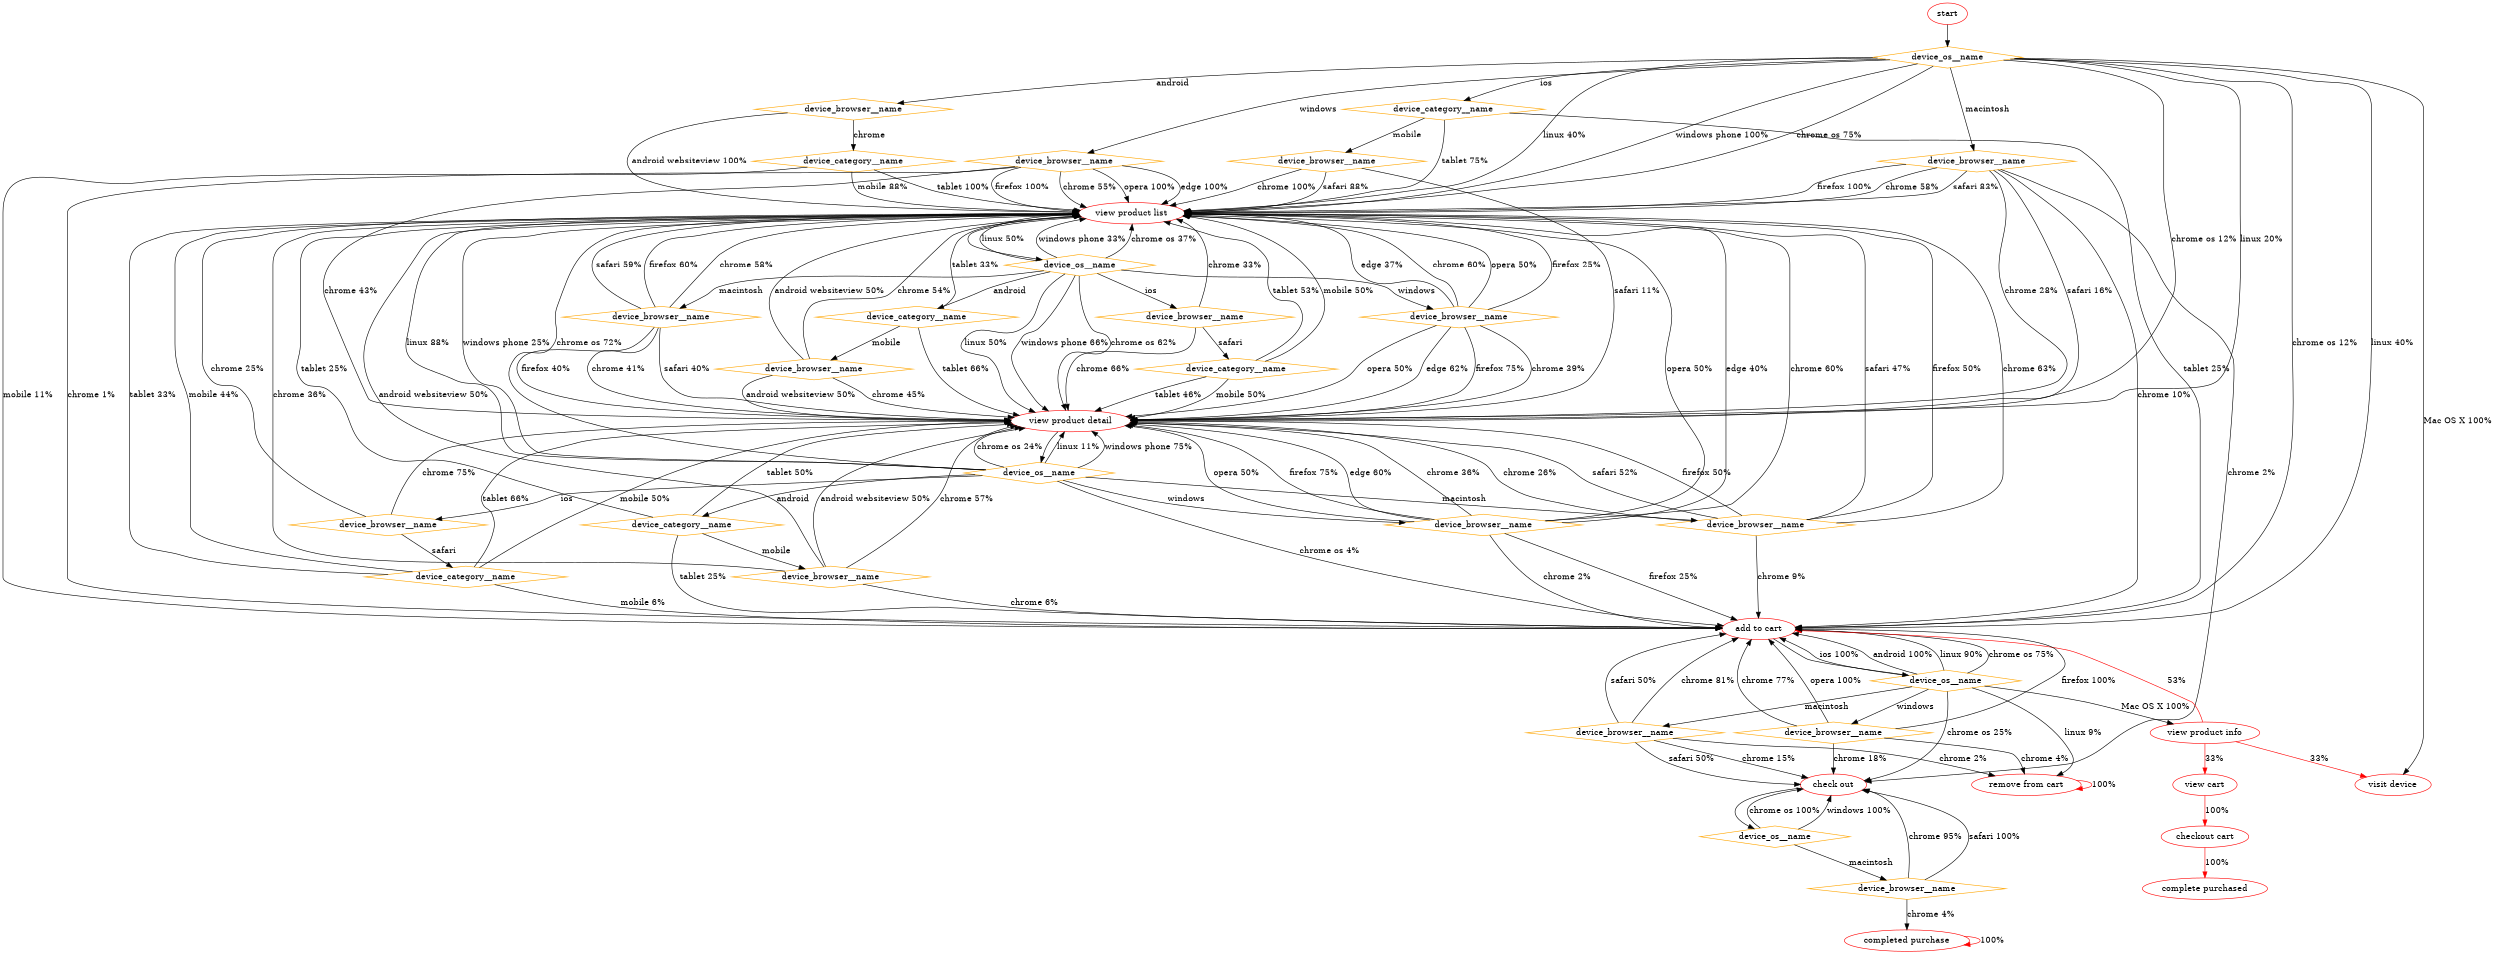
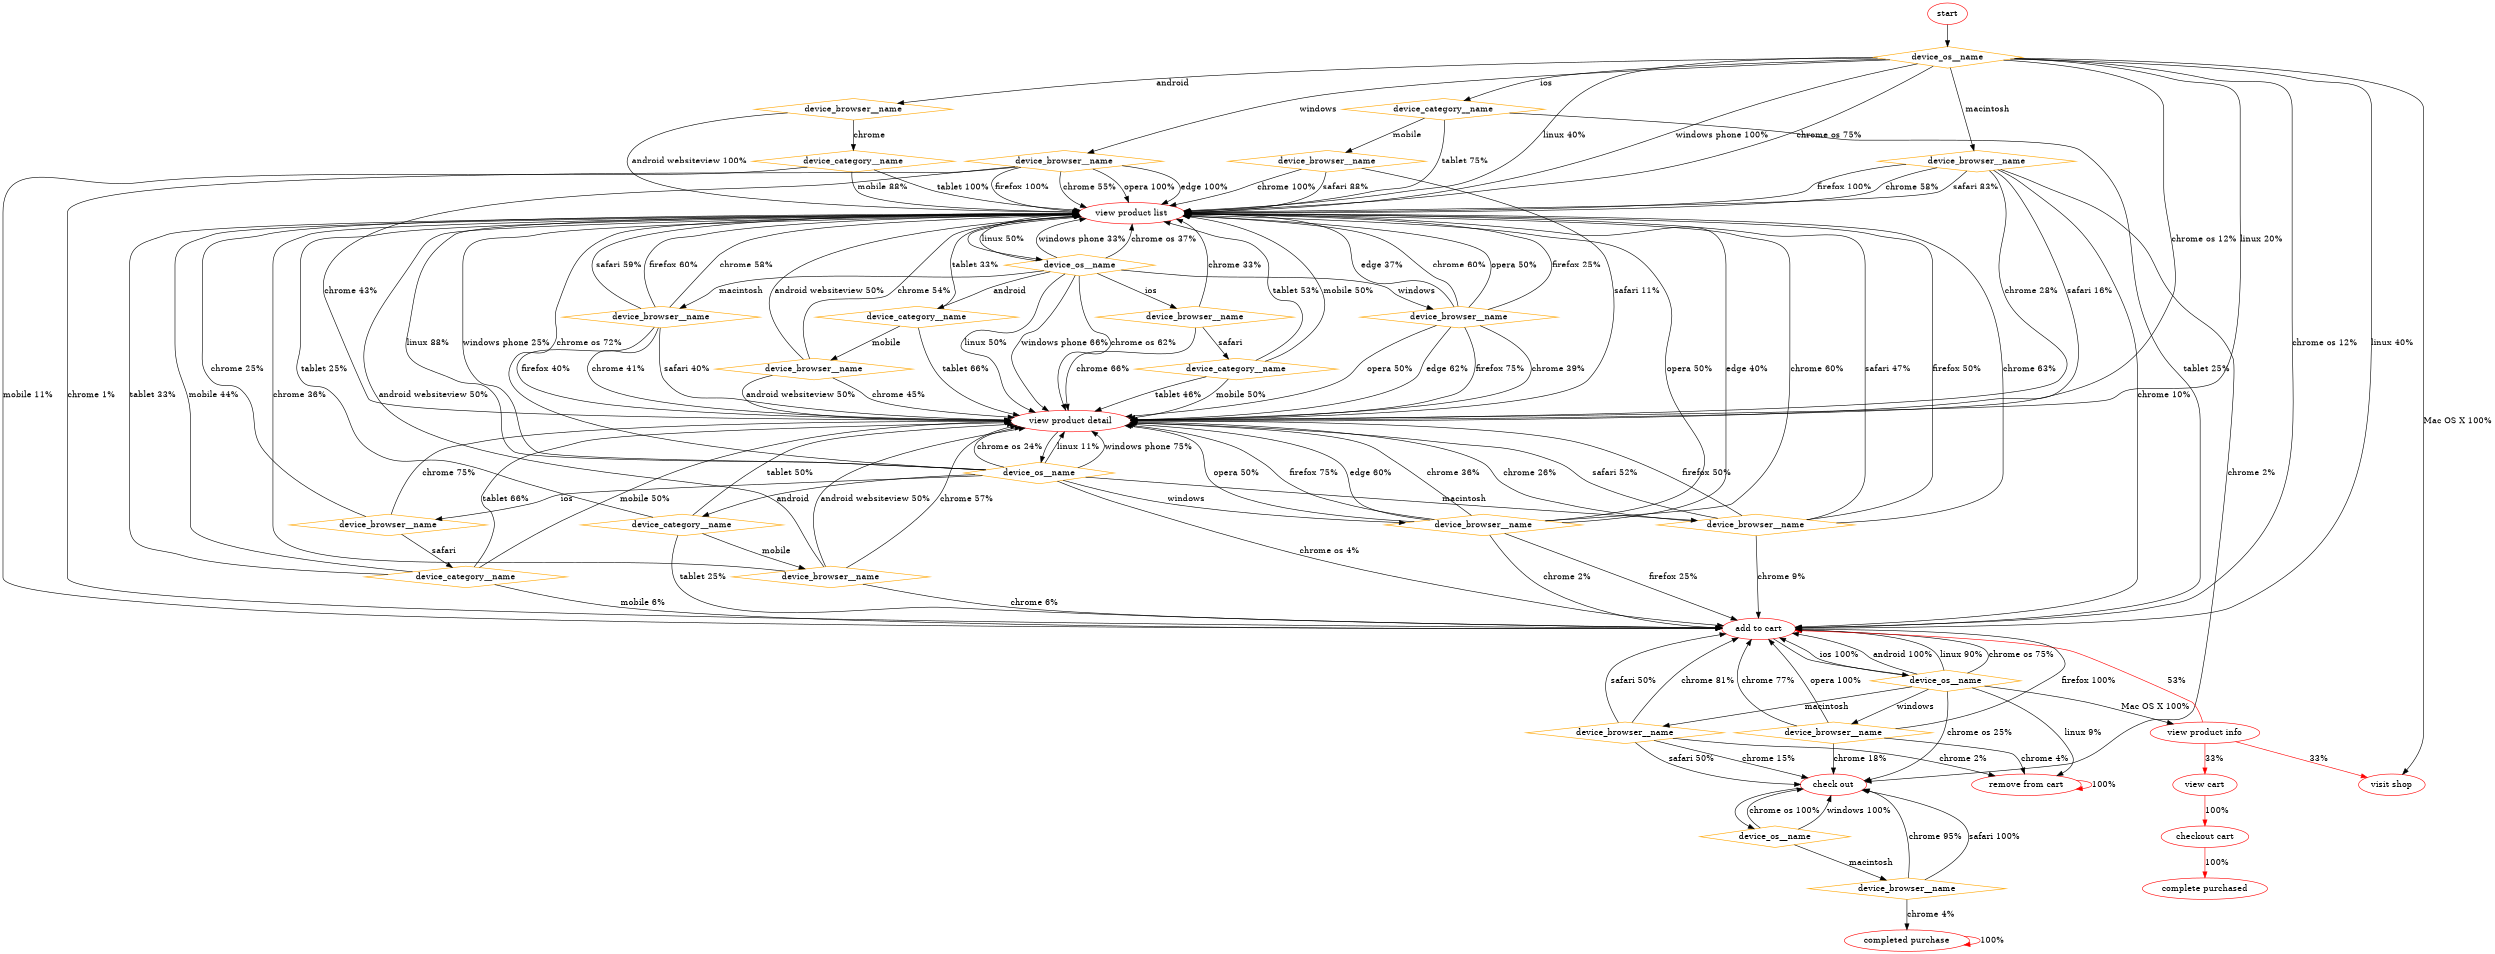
node "visit device": label "visit device" -> "visit shop"
